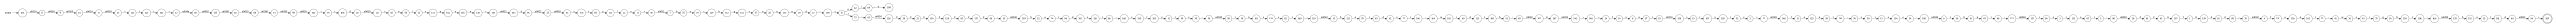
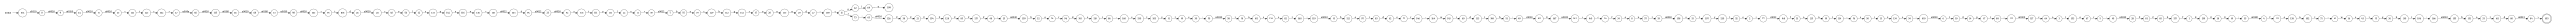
node "542": label "542" -> "142"
